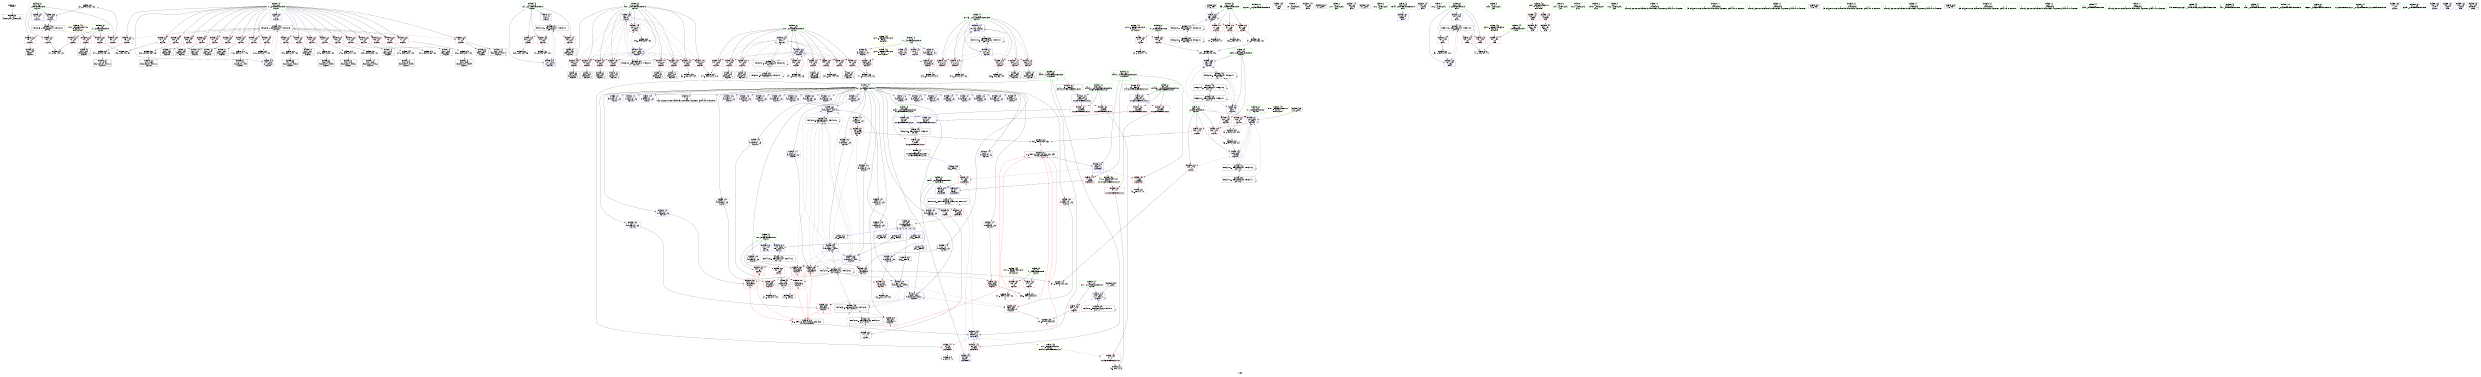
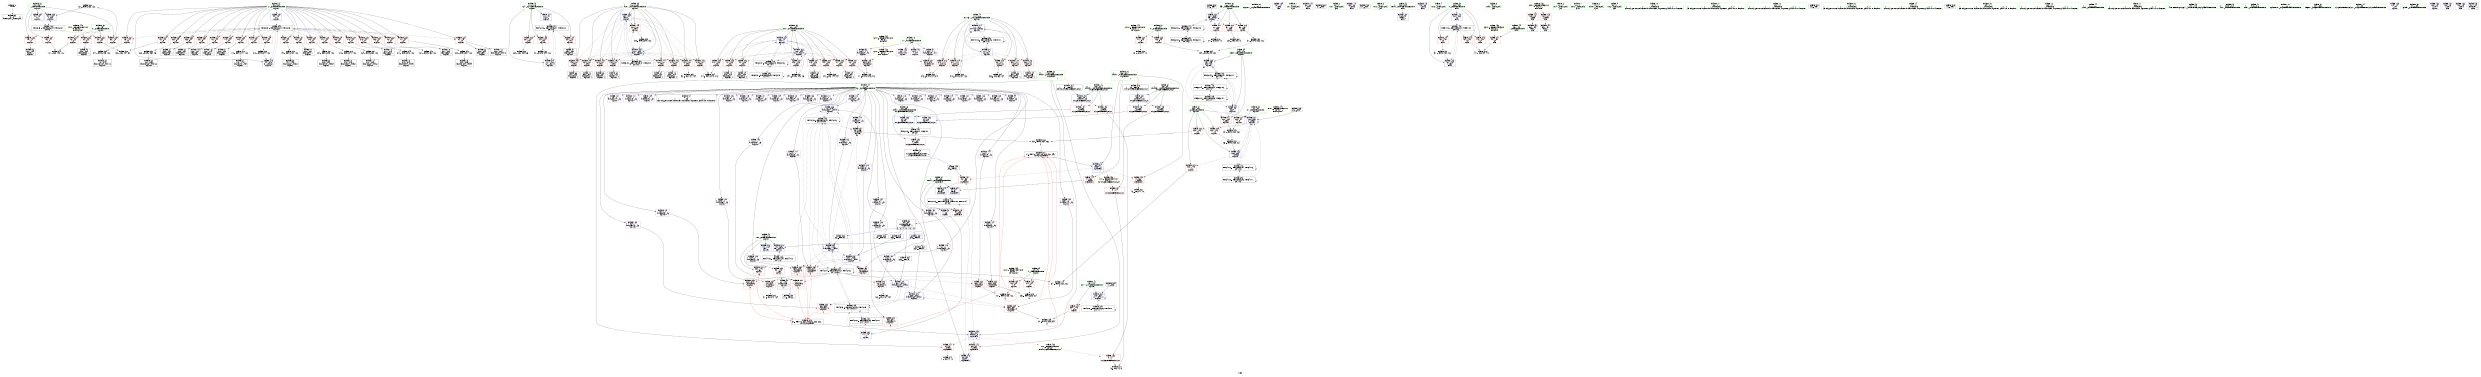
node "NodeID: 228": added
